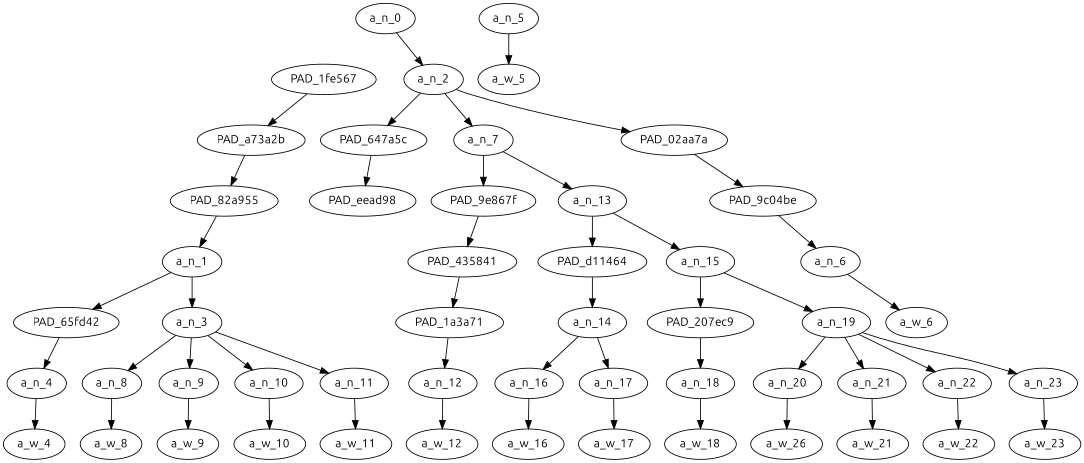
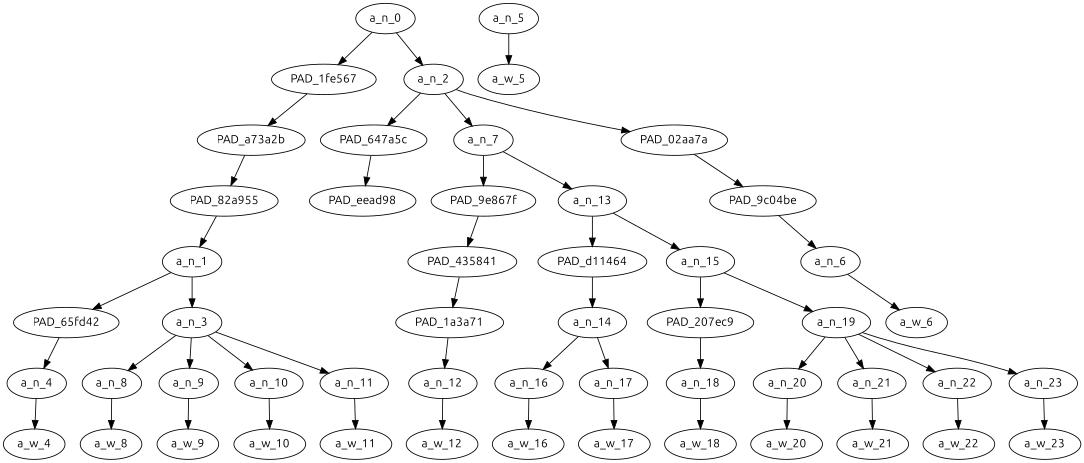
edge "a_n_0" -> "PAD_1fe567": added
node "a_w_26": label "a_w_26" -> "a_w_20"
